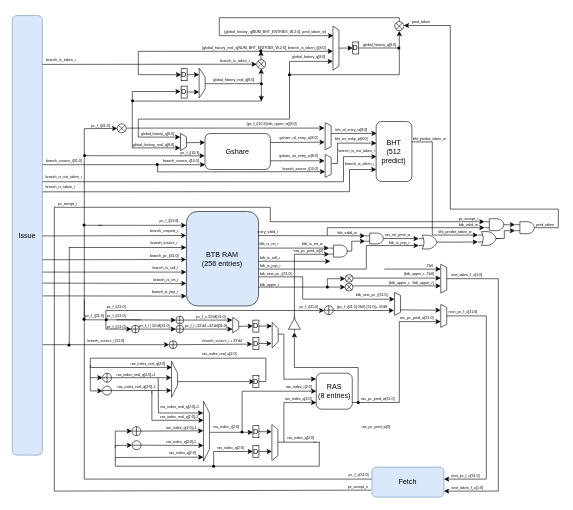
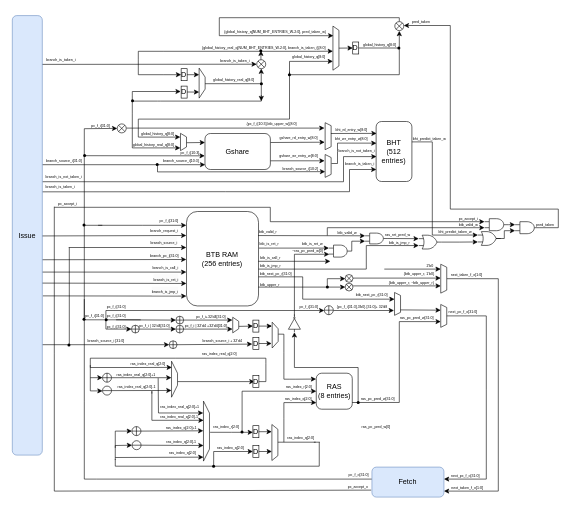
node "BHT (512 predict)": label "BHT (512 predict)" -> "BHT (512 entries)"
node "entry_valid_r": label "entry_valid_r" -> "btb_valid_r"
node "BTB RAM (256 entries)": fillcolor #dae8fc -> #ffffff
